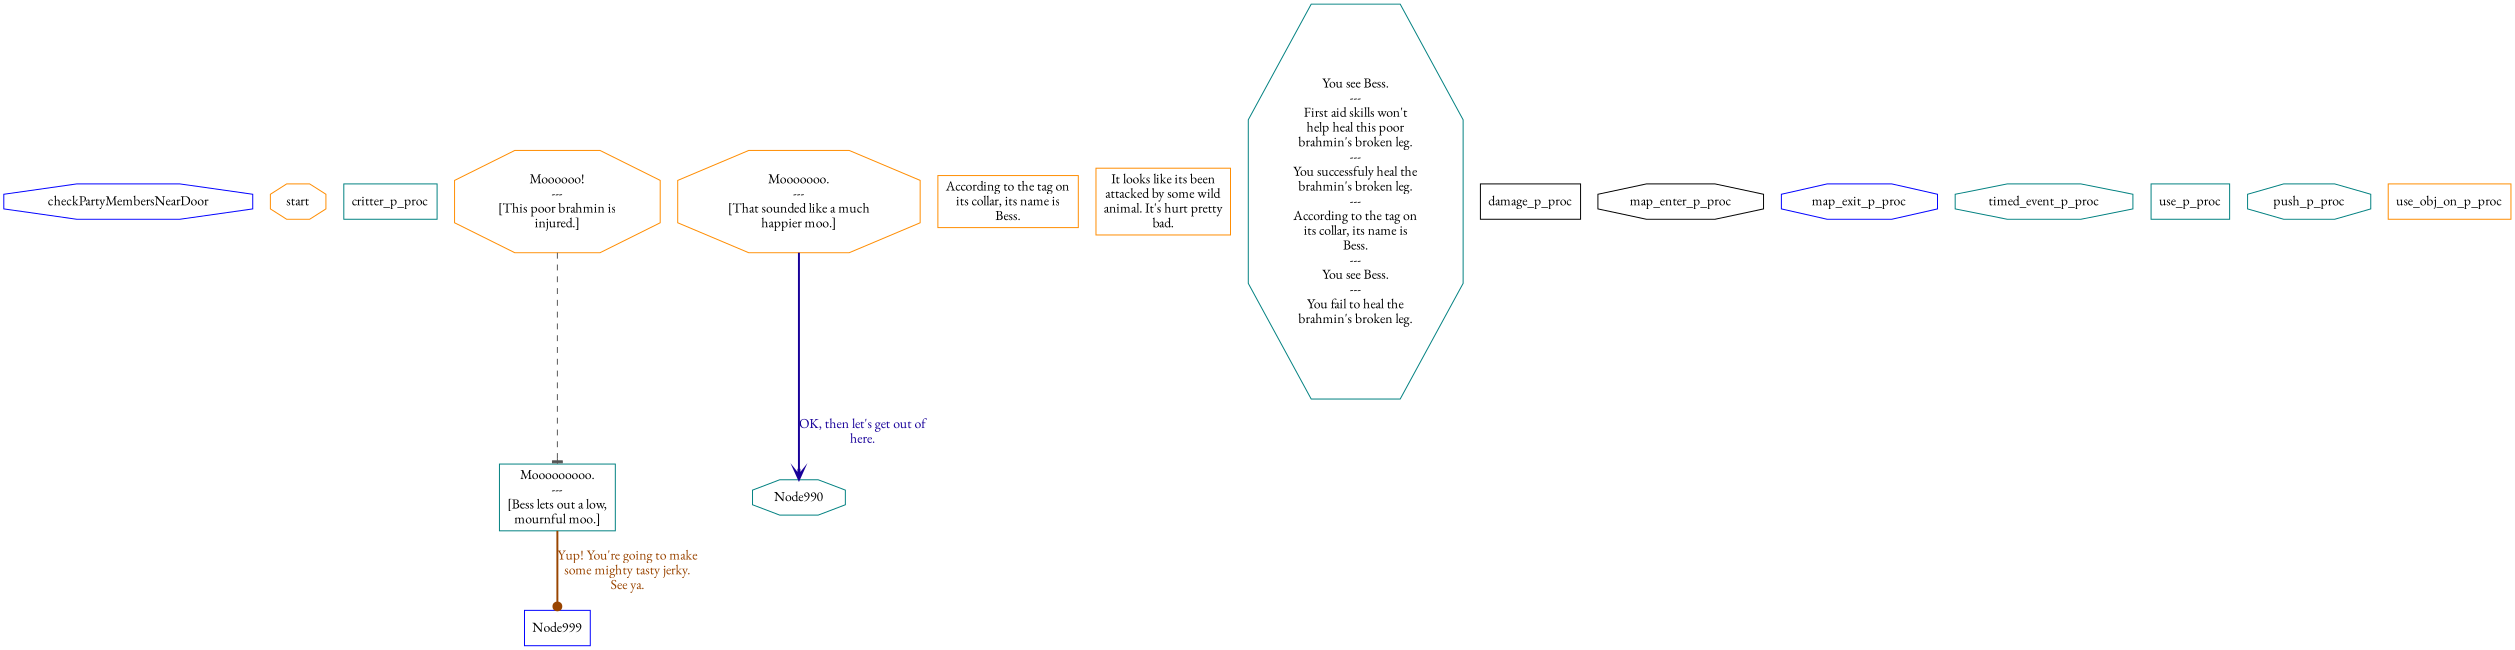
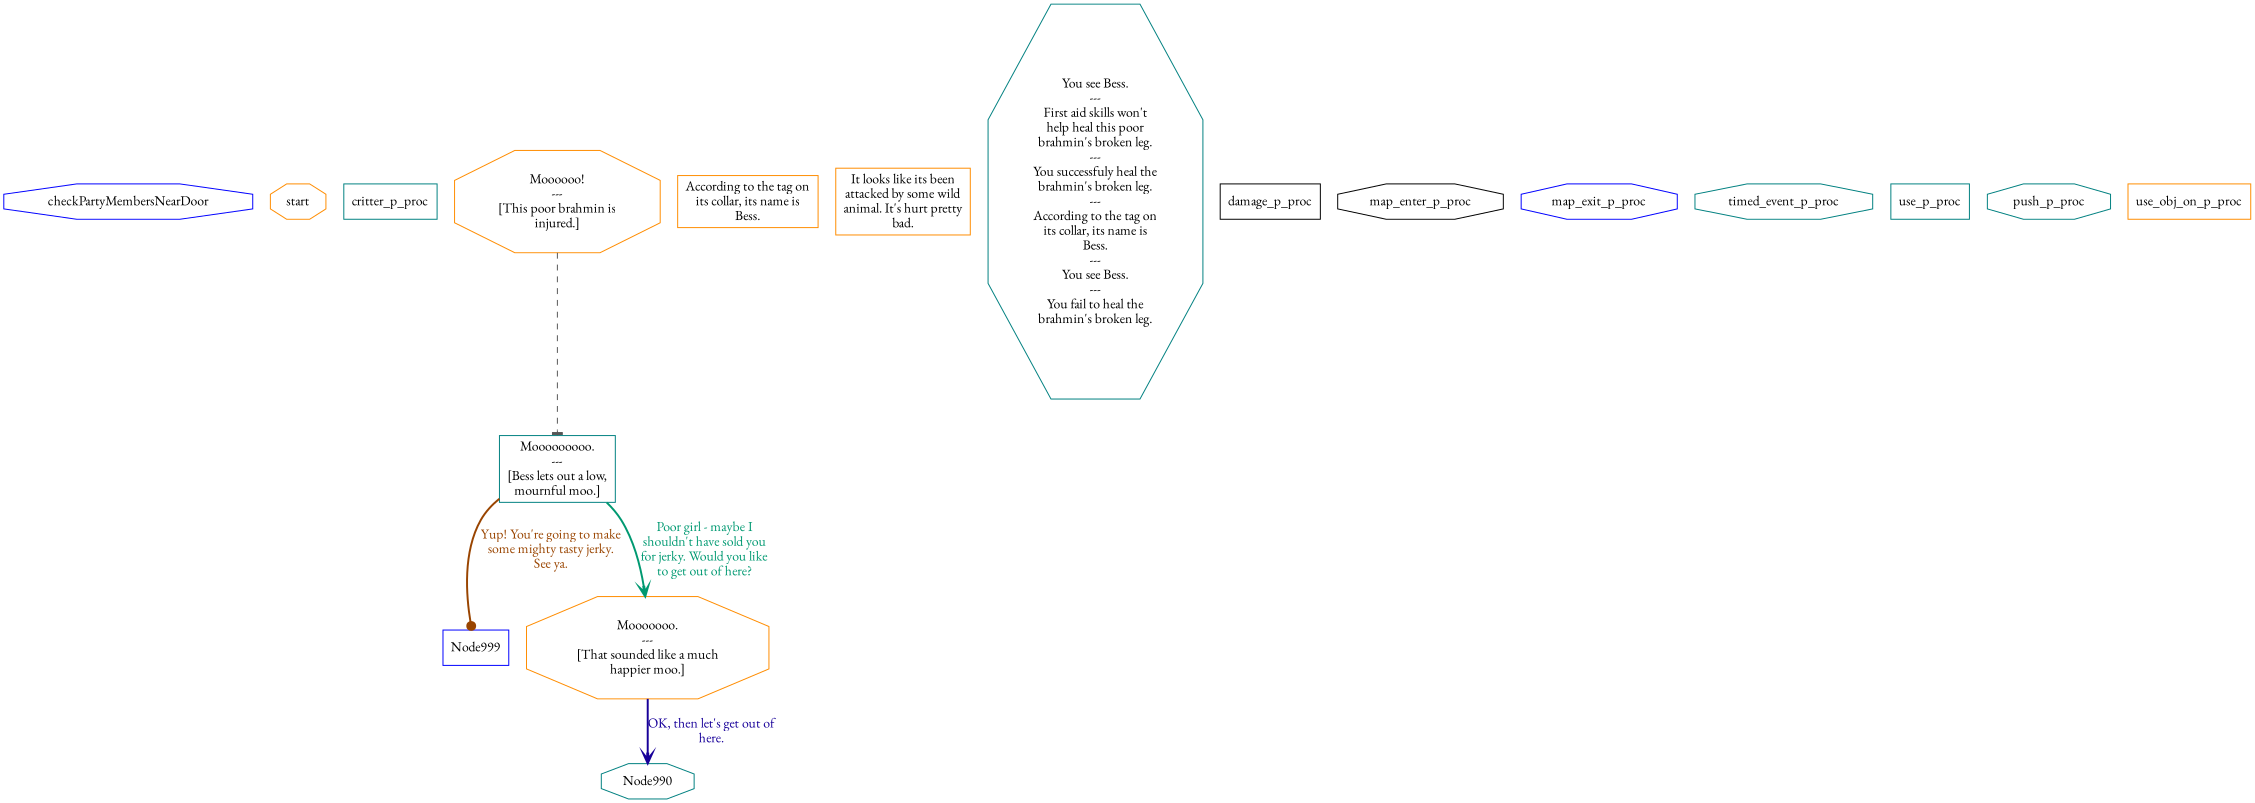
edge "Mooooooooo. --- [Bess lets out a low, mournful moo.]" -> "Mooooooo. --- [That sounded like a much happier moo.]": added, label "Poor girl - maybe I shouldn't have sold you for jerky. Would you like to get out of here?"
